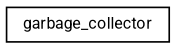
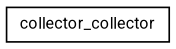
node "garbage_collector": label "garbage_collector" -> "collector_collector"
